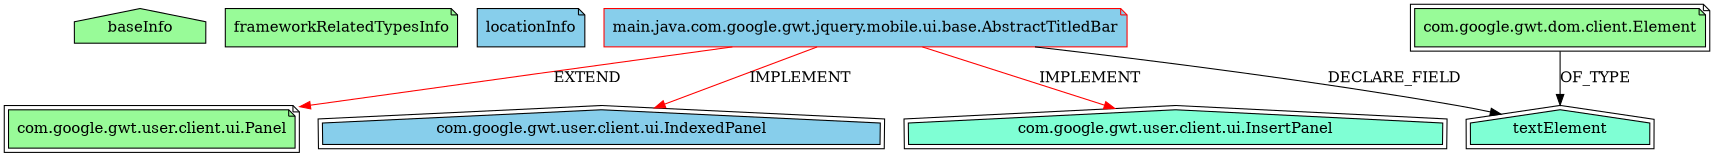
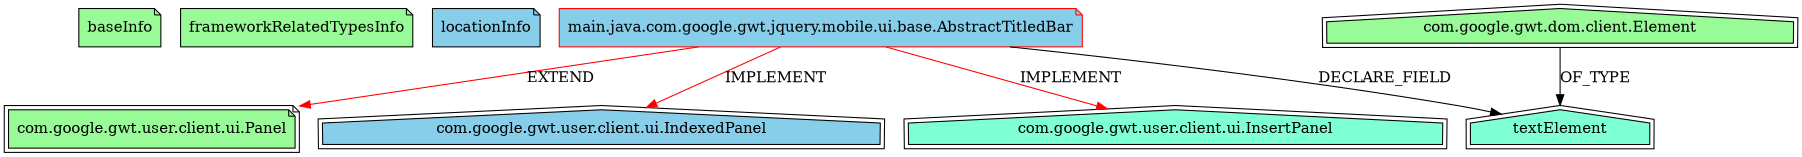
node "baseInfo": shape house -> note
node "com.google.gwt.dom.client.Element": shape note -> house
